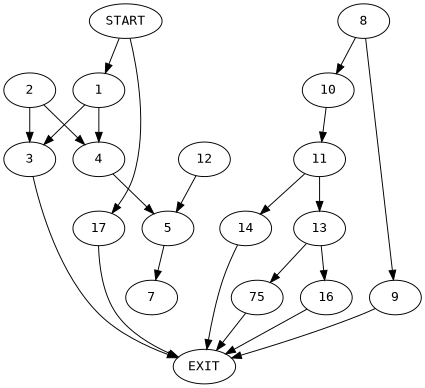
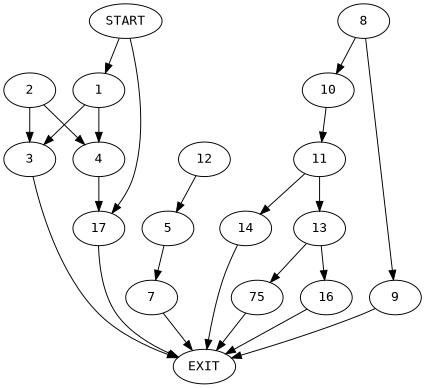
edge "4" -> "5": now "4" -> "17"
edge "7" -> "EXIT": added
